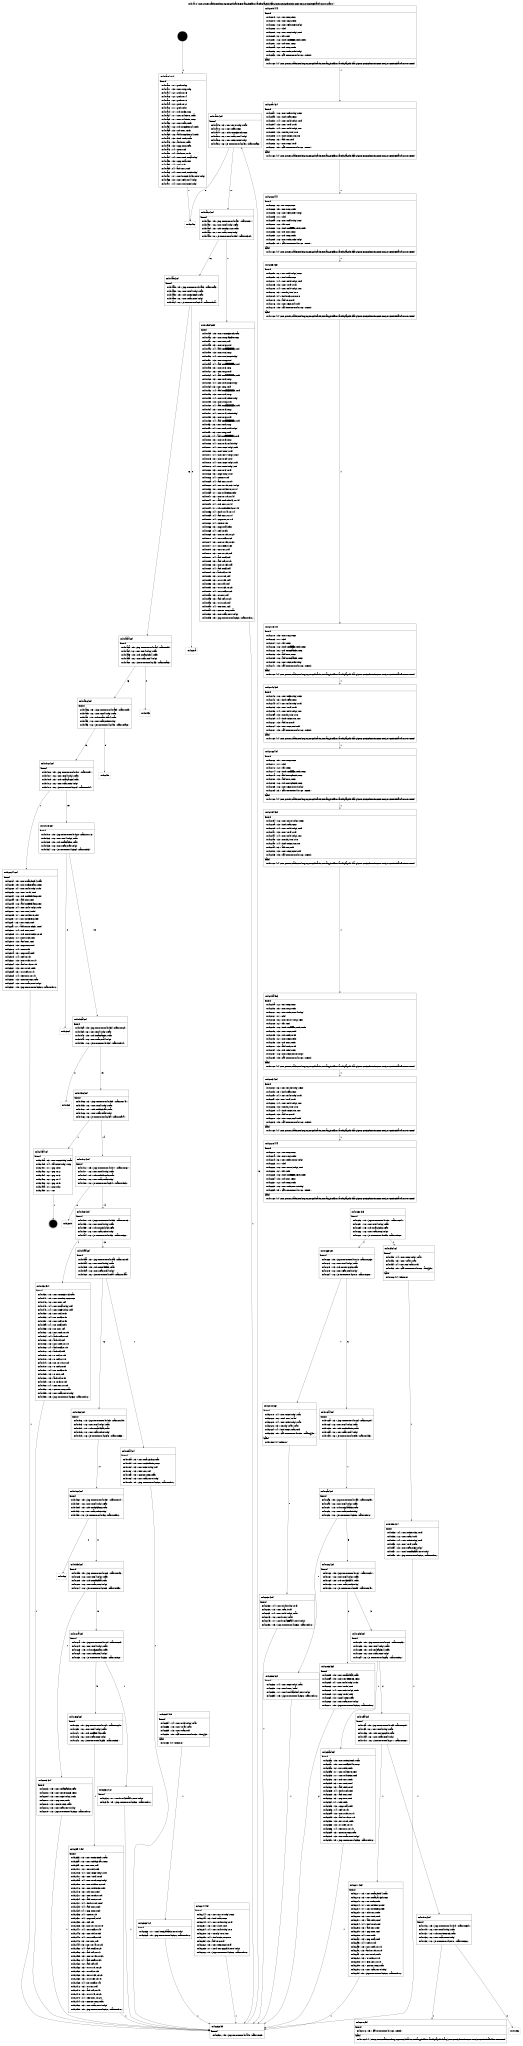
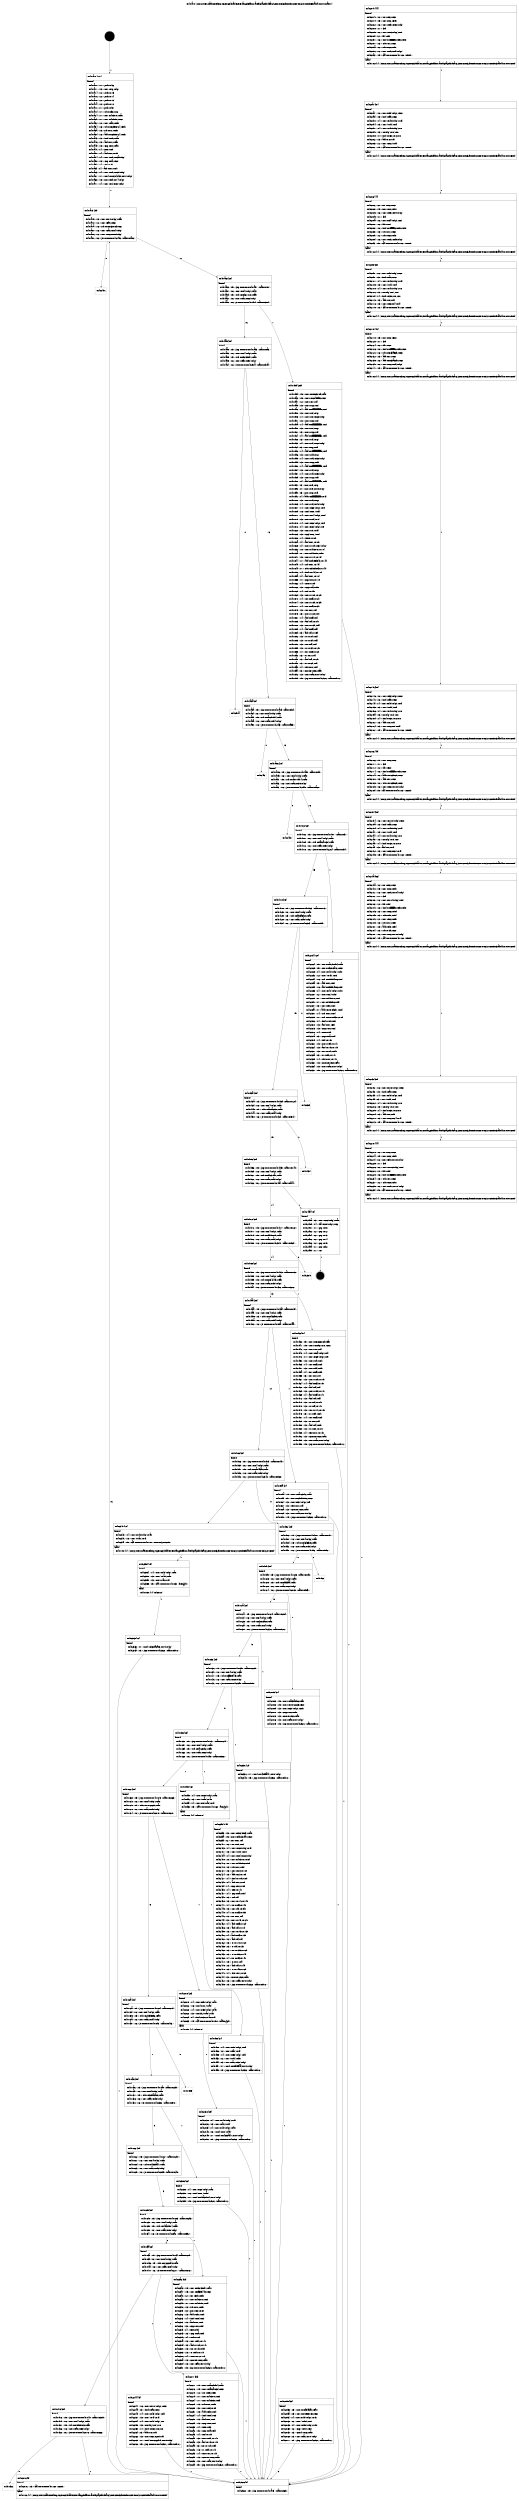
edge "0x401a10 [101]" -> "0x40249c": now "0x401a10 [101]" -> "0x401a75 [29]"
node "0x402348 [12]": added
edge "0x401cc2 [28]" -> "0x402055 [33]": removed, label "2"
edge "0x401c36 [28]" -> "0x401c52 [28]": added, label "8"
node "0x401ed5": added
